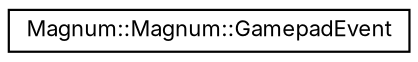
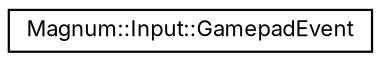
node "Magnum::Magnum::GamepadEvent": label "Magnum::Magnum::GamepadEvent" -> "Magnum::Input::GamepadEvent"
